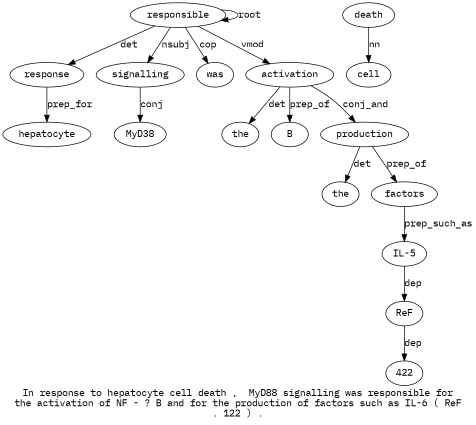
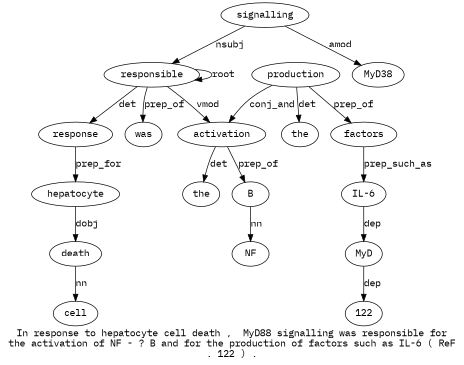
edge "responsible" -> "signalling": reversed
edge "responsible" -> "was": label "cop" -> "prep_of"
edge "activation" -> "production": reversed
edge "signalling" -> "MyD38": label "conj" -> "amod"
edge "hepatocyte" -> "death": added, label "dobj"
node "NF": added
node "IL-5": label "IL-5" -> "IL-6"
node "ReF": label "ReF" -> "MyD"
node "422": label "422" -> "122"
